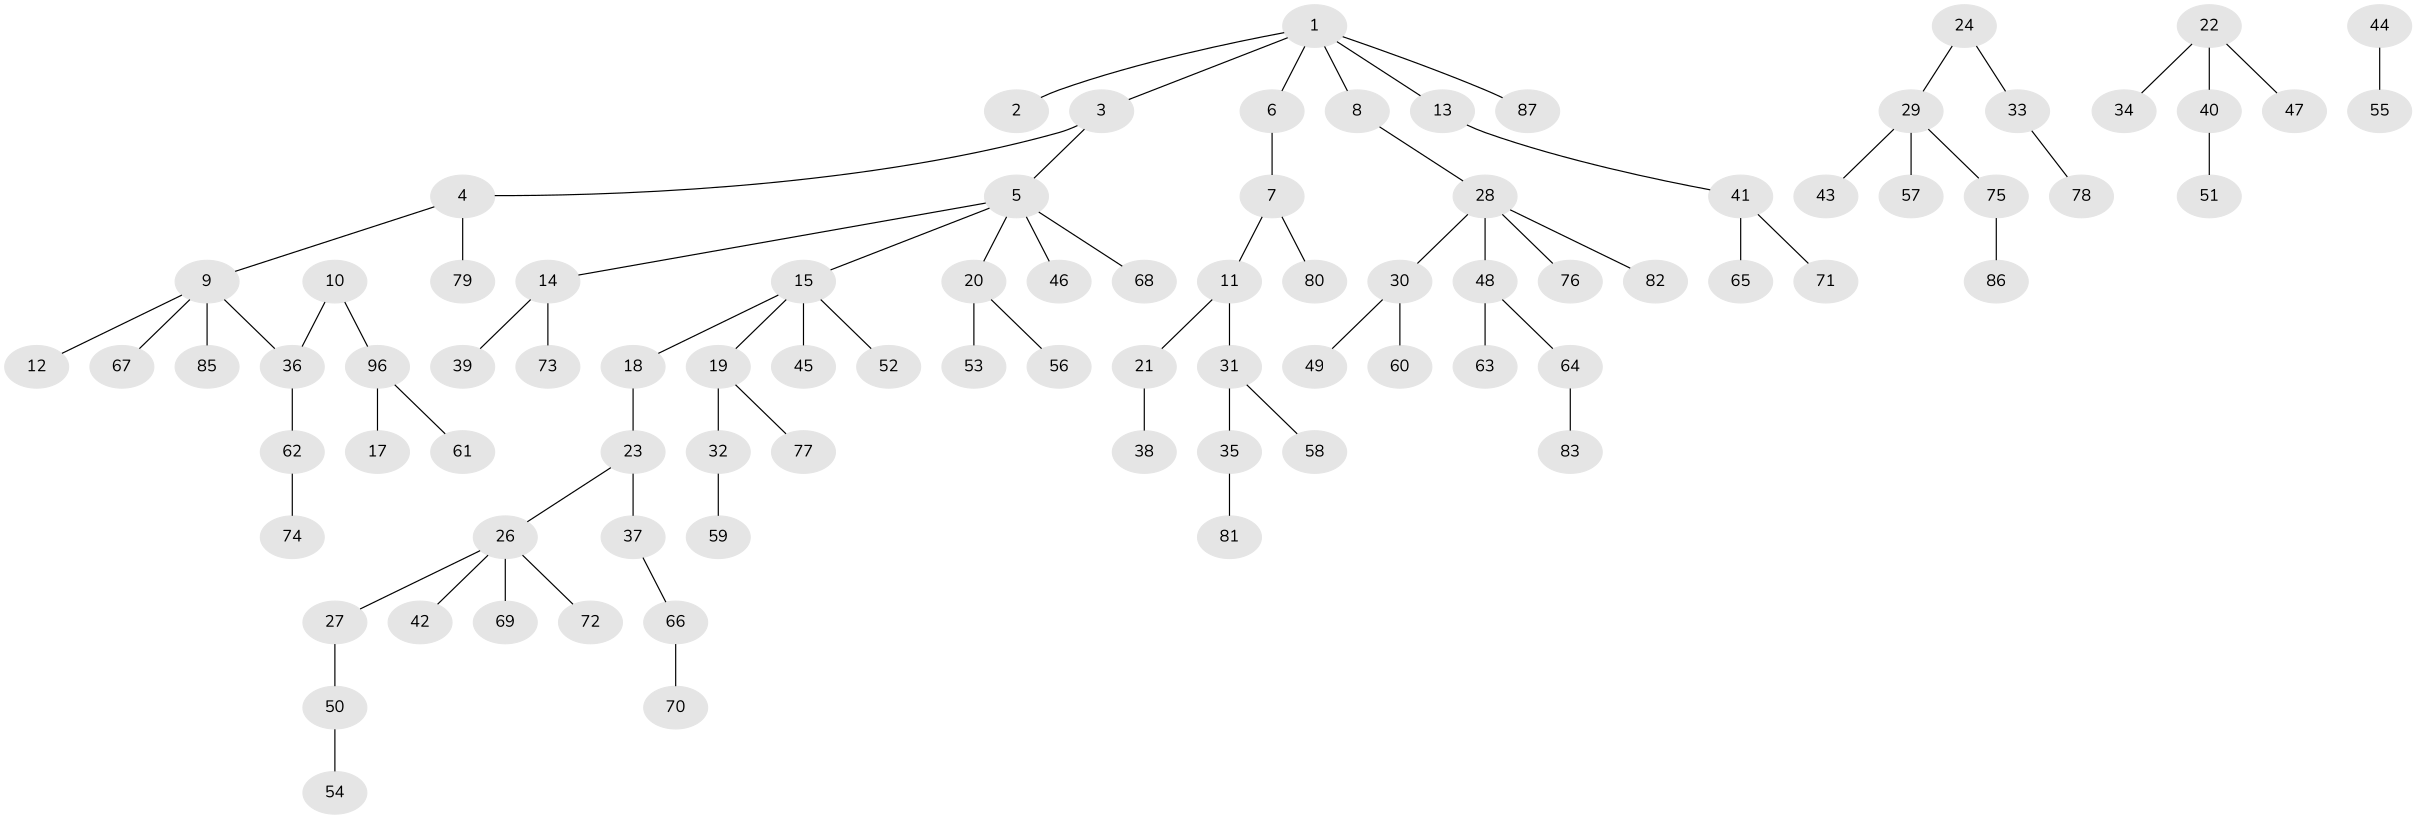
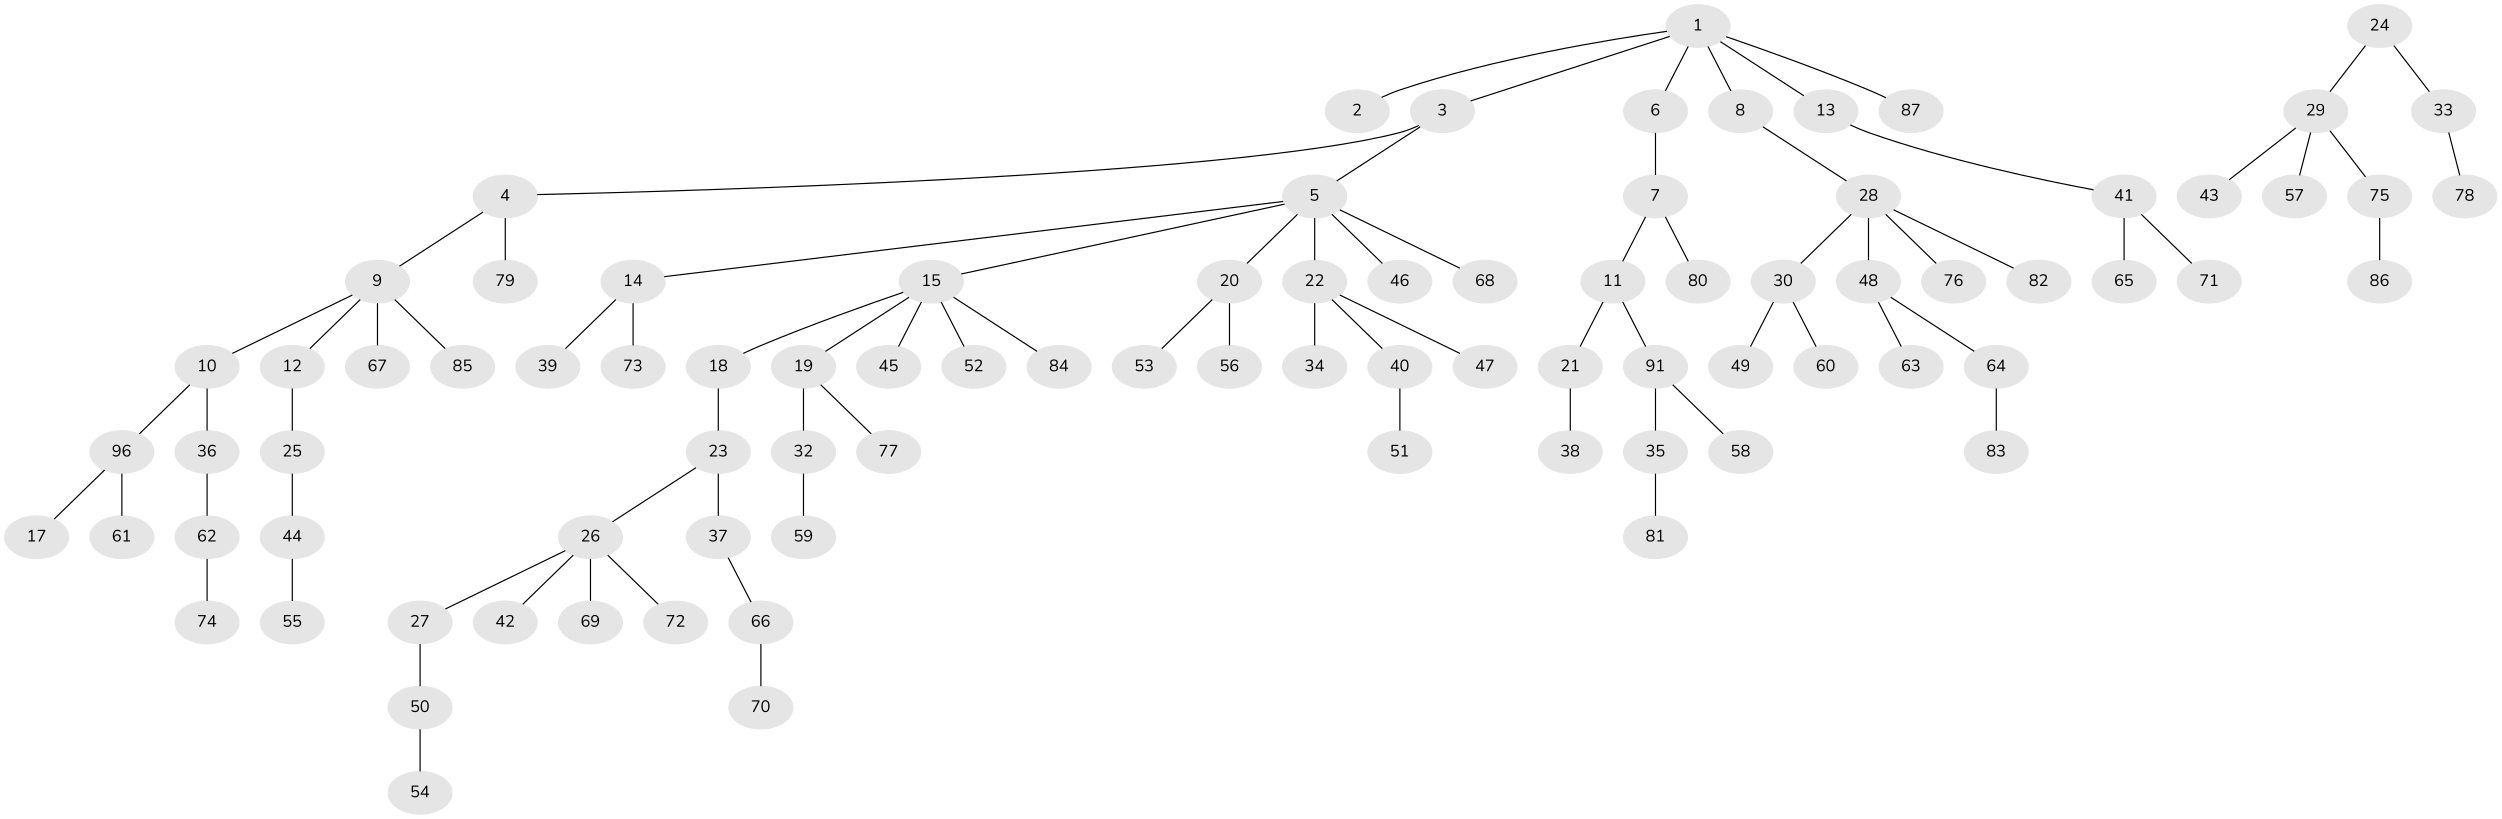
edge "5" -- "22": added
edge "9" -- "36": now "9" -- "10"
node "84": added
node "31": label "31" -> "91"
node "25": added
